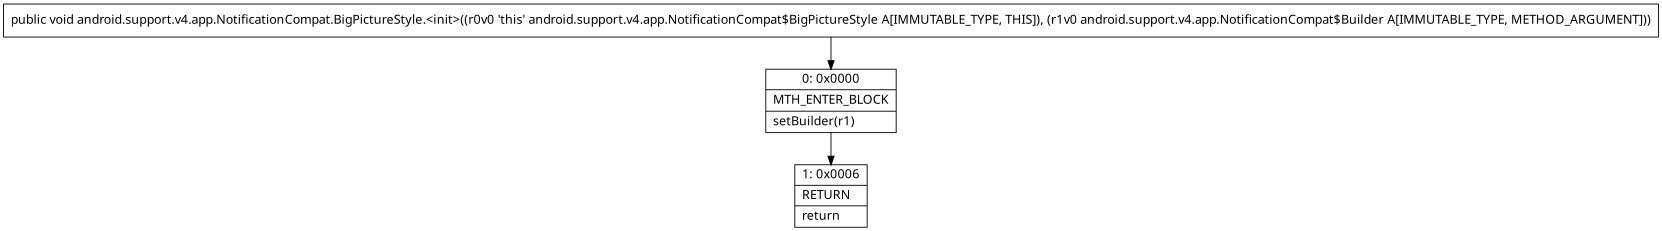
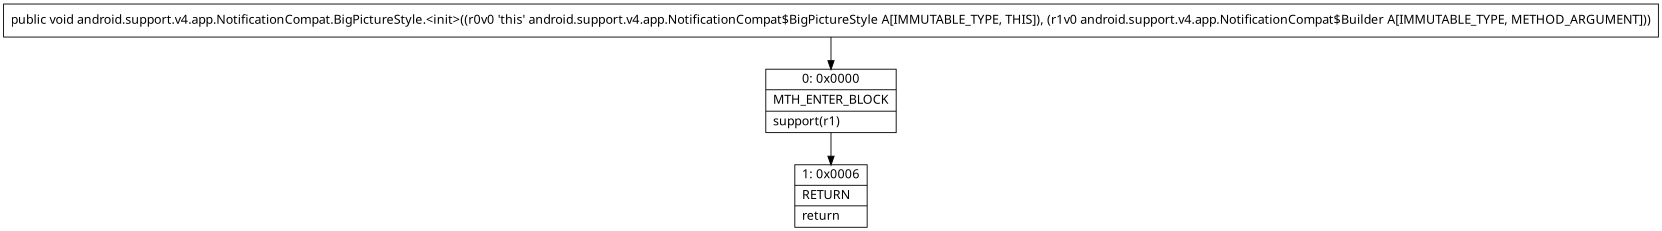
node "0: 0x0000": text "setBuilder(r1)" -> "support(r1)"
